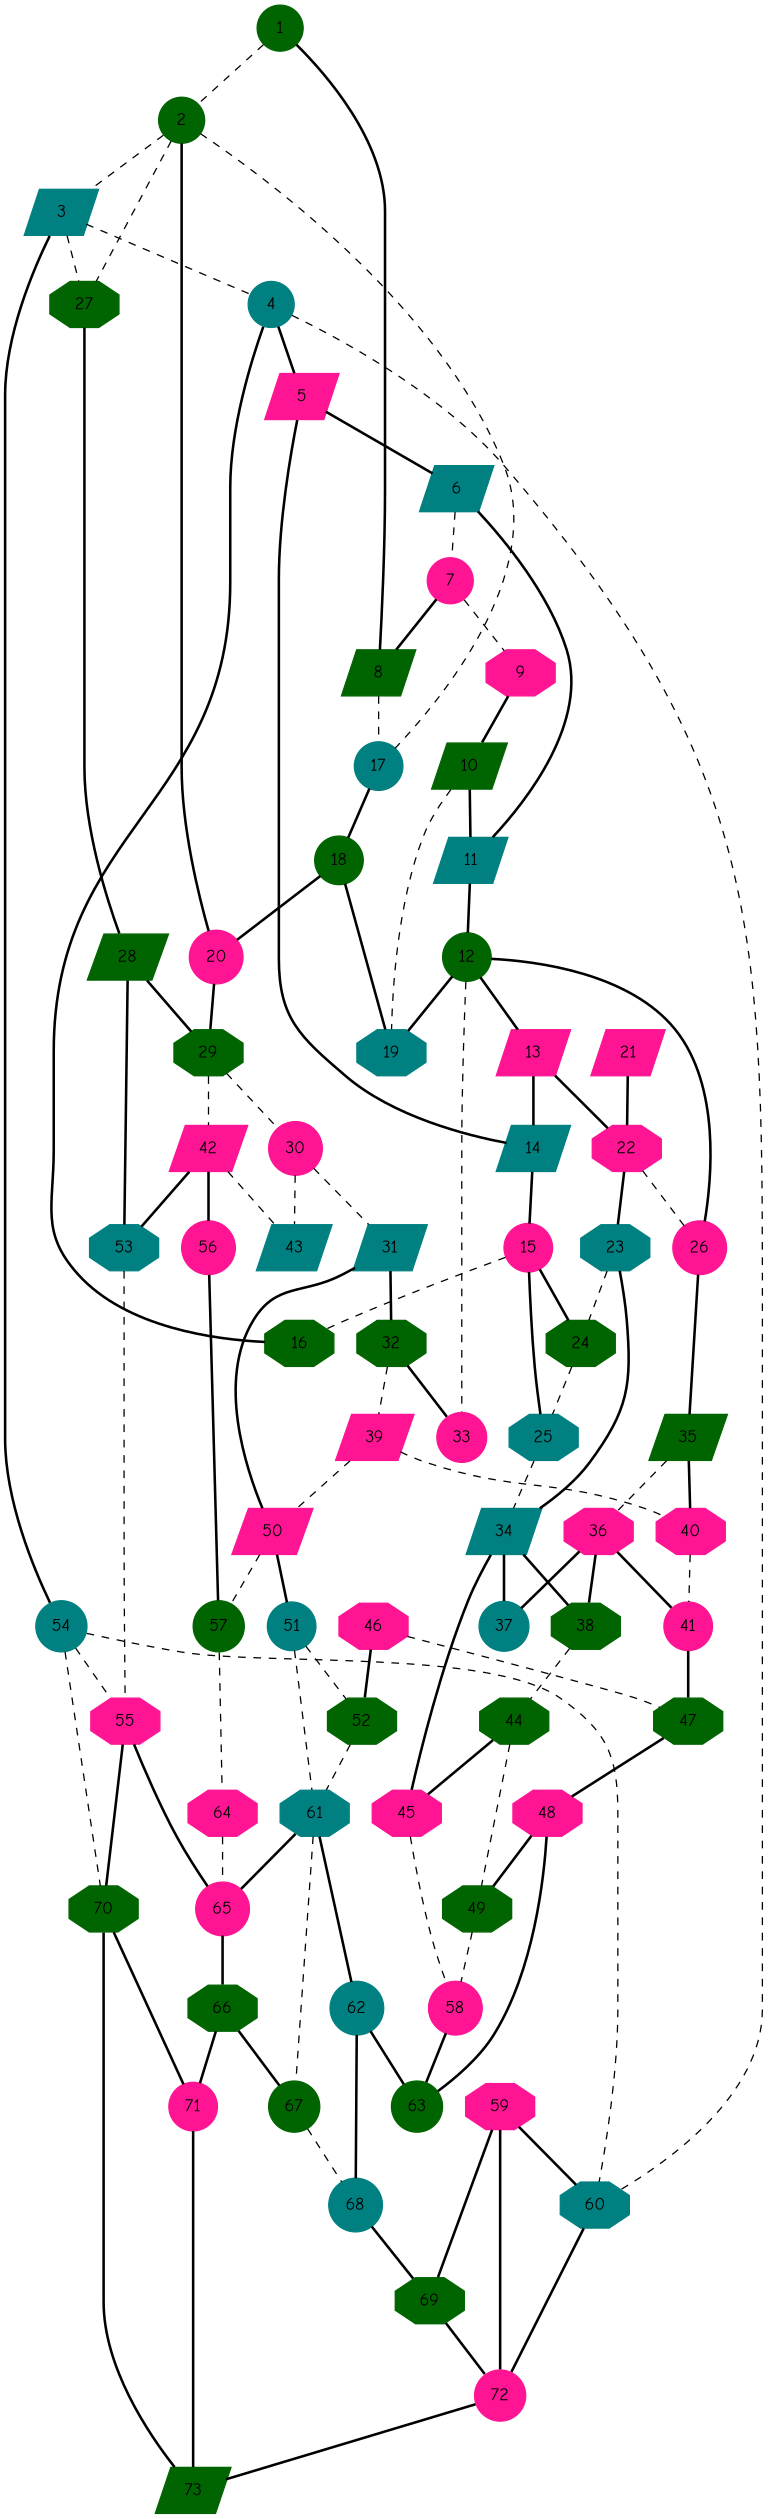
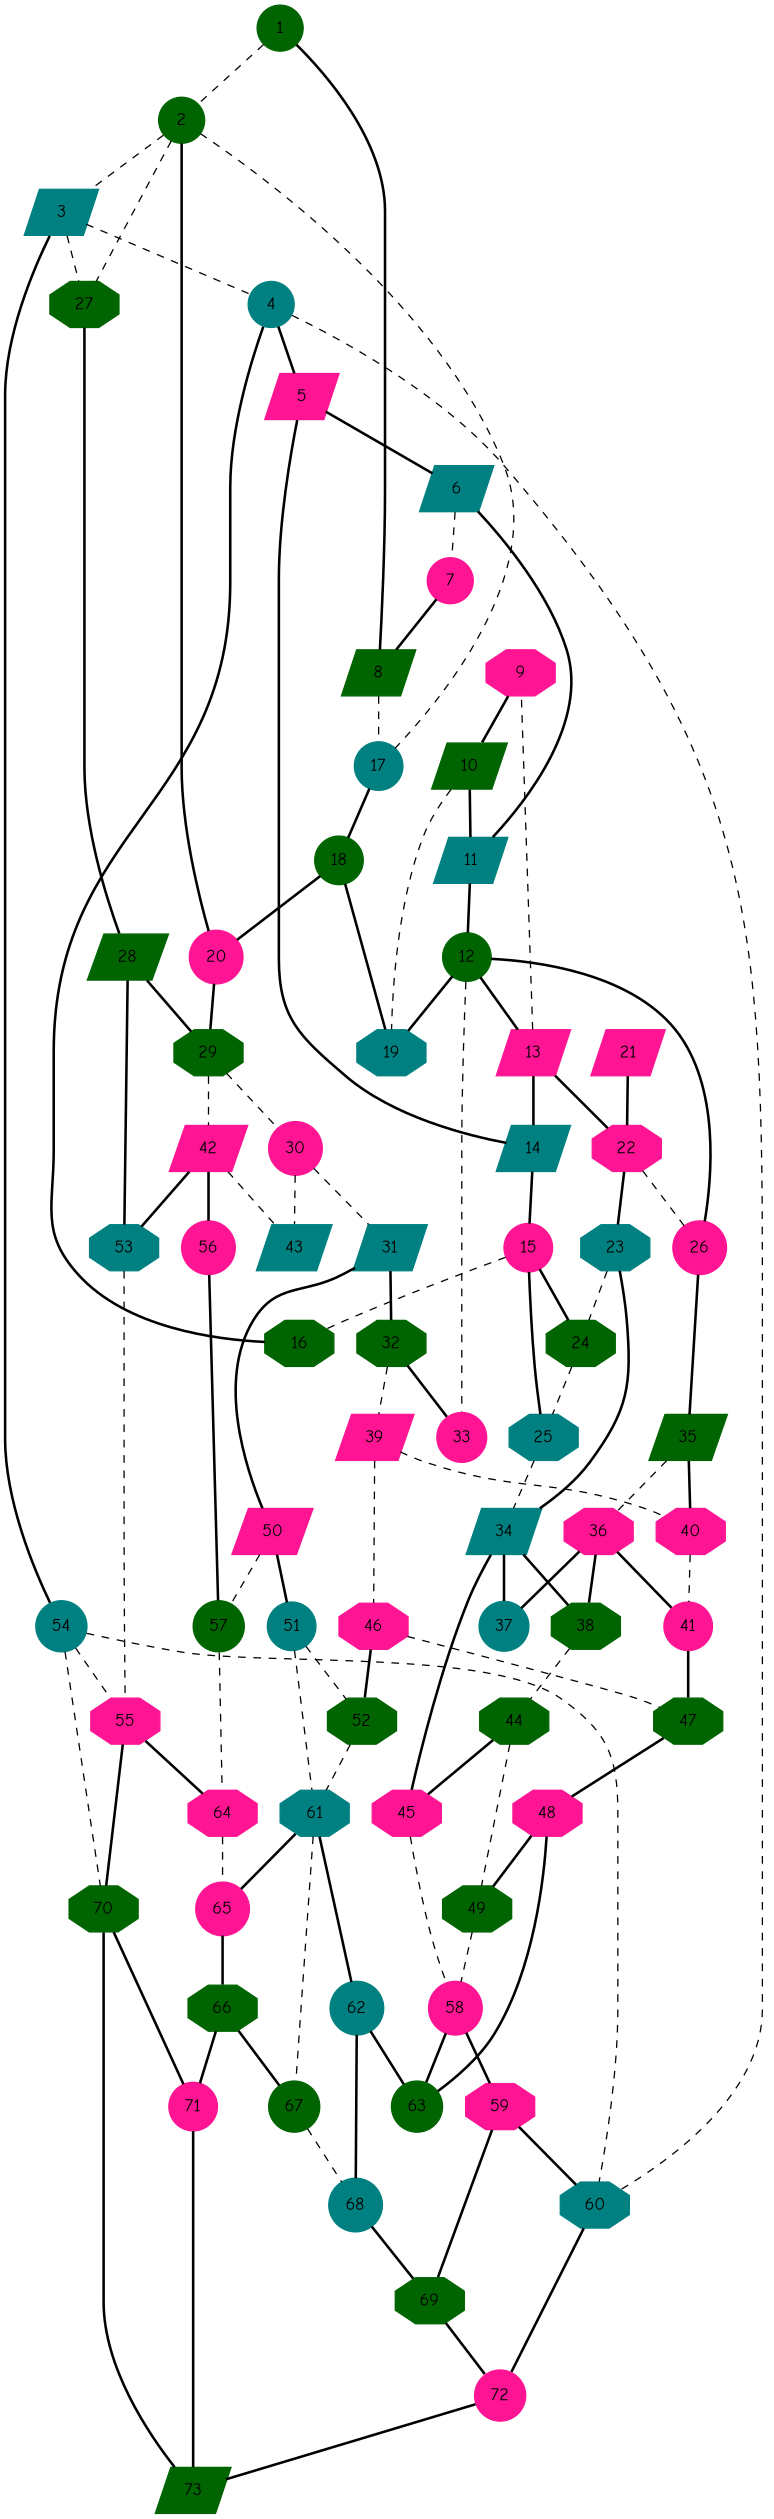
edge "7" -- "9": now "13" -- "9"
edge "39" -- "50": now "39" -- "46"
edge "55" -- "65": now "55" -- "64"
edge "59" -- "72": now "59" -- "58"
